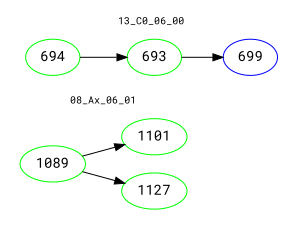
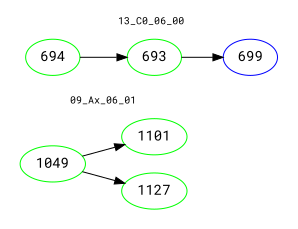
cluster "08_Ax_06_01": label "08_Ax_06_01" -> "09_Ax_06_01"
node "1089": label "1089" -> "1049"
